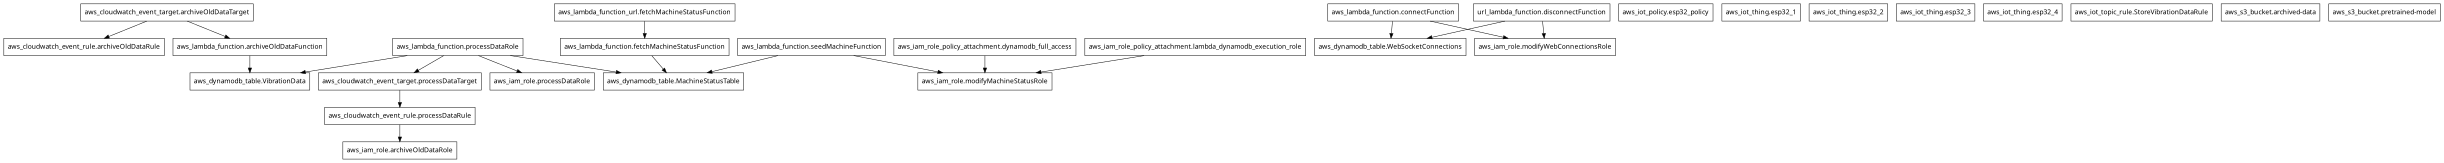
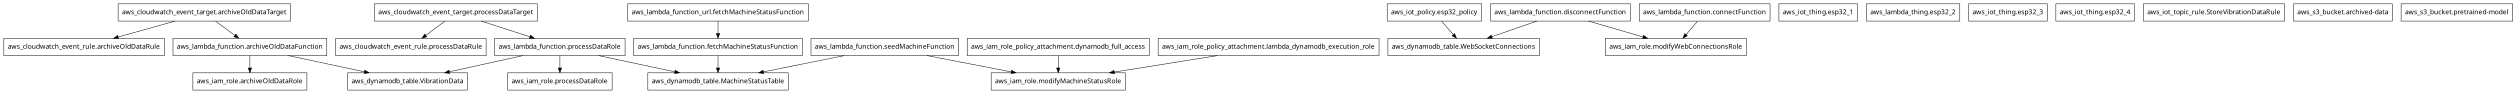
node "url_lambda_function.disconnectFunction": label "url_lambda_function.disconnectFunction" -> "aws_lambda_function.disconnectFunction"
node "aws_iot_thing.esp32_2": label "aws_iot_thing.esp32_2" -> "aws_lambda_thing.esp32_2"
edge "aws_lambda_function.connectFunction" -> "aws_dynamodb_table.WebSocketConnections": now "aws_iot_policy.esp32_policy" -> "aws_dynamodb_table.WebSocketConnections"
edge "aws_lambda_function.processDataRole" -> "aws_cloudwatch_event_target.processDataTarget": reversed
edge "aws_cloudwatch_event_rule.processDataRule" -> "aws_iam_role.archiveOldDataRole": now "aws_lambda_function.archiveOldDataFunction" -> "aws_iam_role.archiveOldDataRole"
